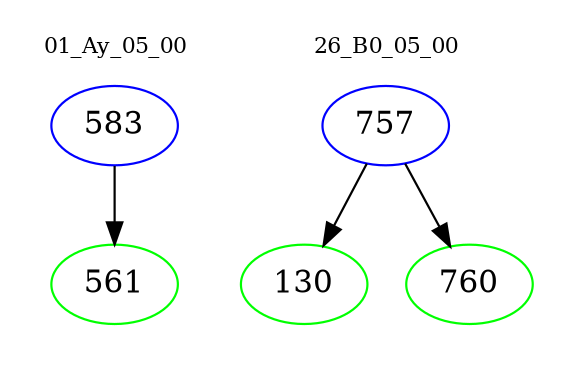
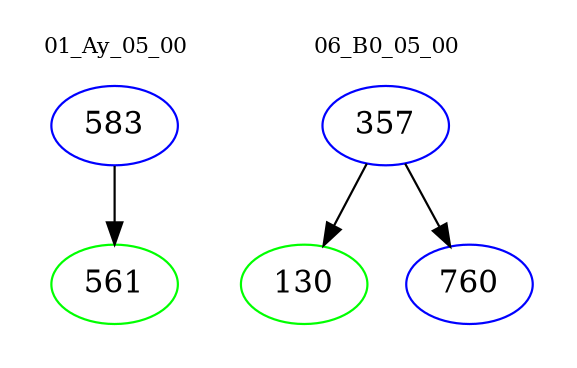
cluster "26_B0_05_00": label "26_B0_05_00" -> "06_B0_05_00"
node "757": label "757" -> "357"
node "760": color green -> blue
